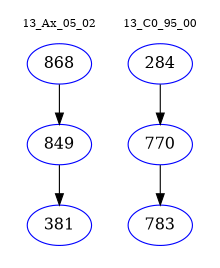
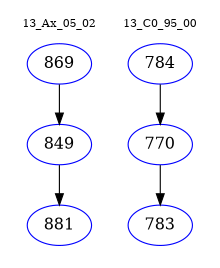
node "868": label "868" -> "869"
node "284": label "284" -> "784"
node "381": label "381" -> "881"
